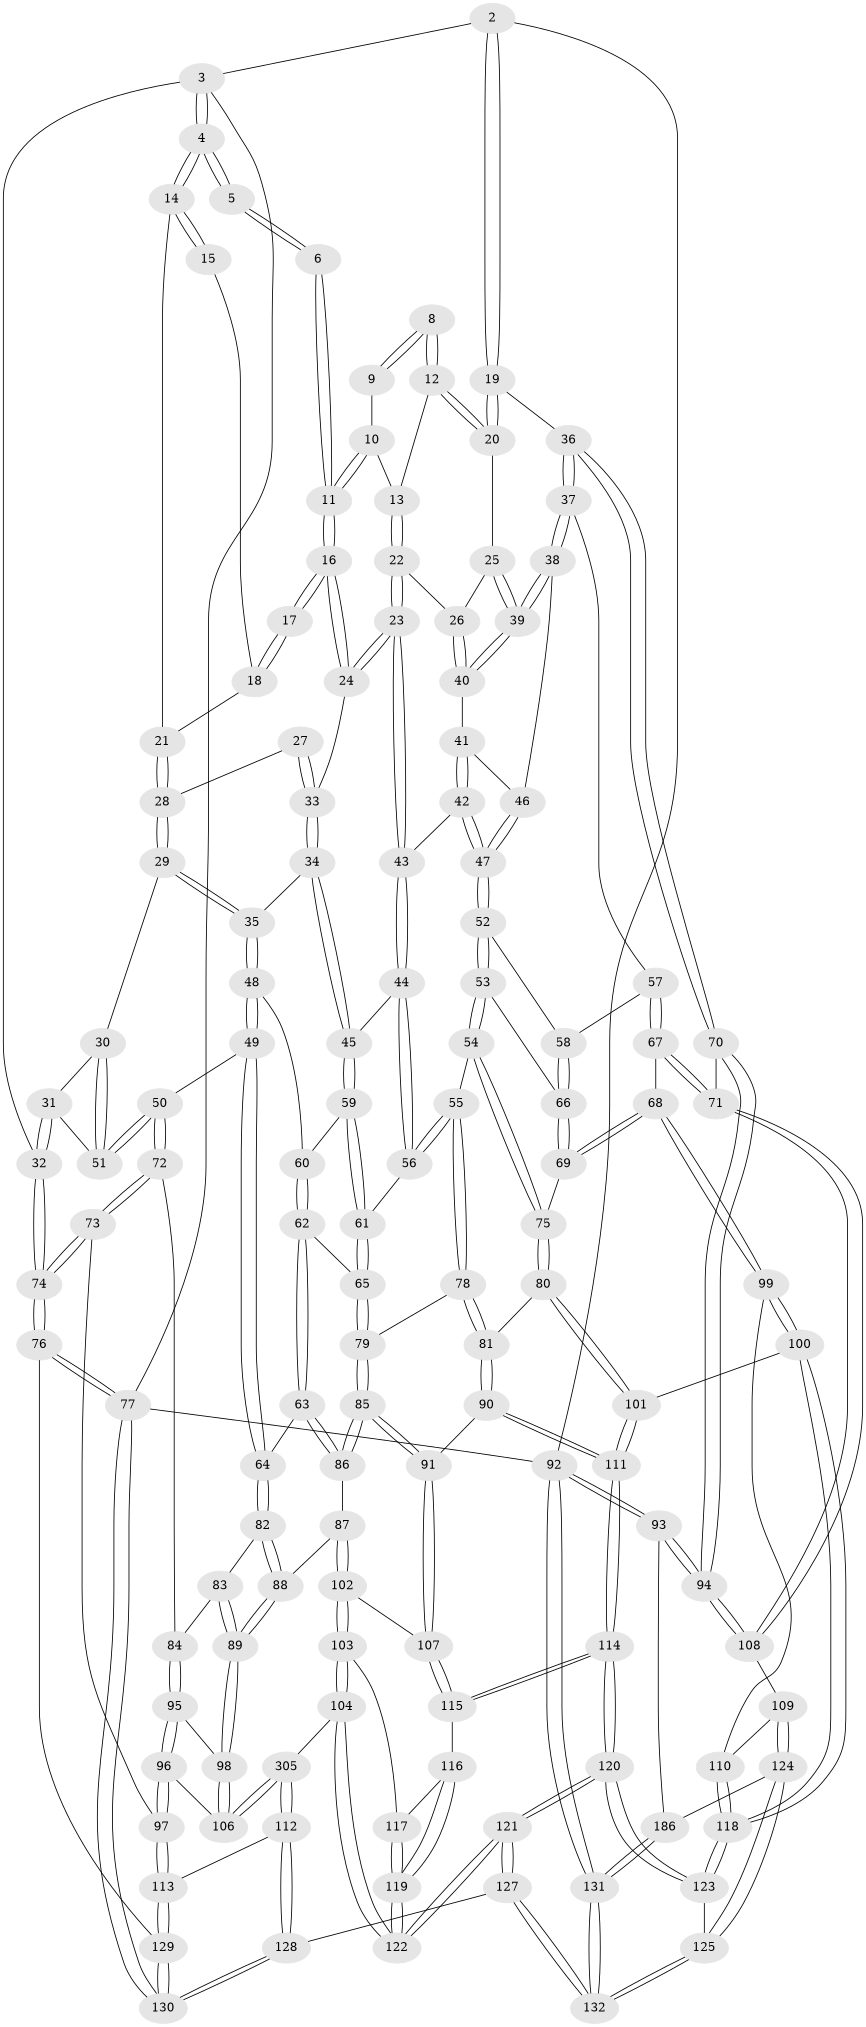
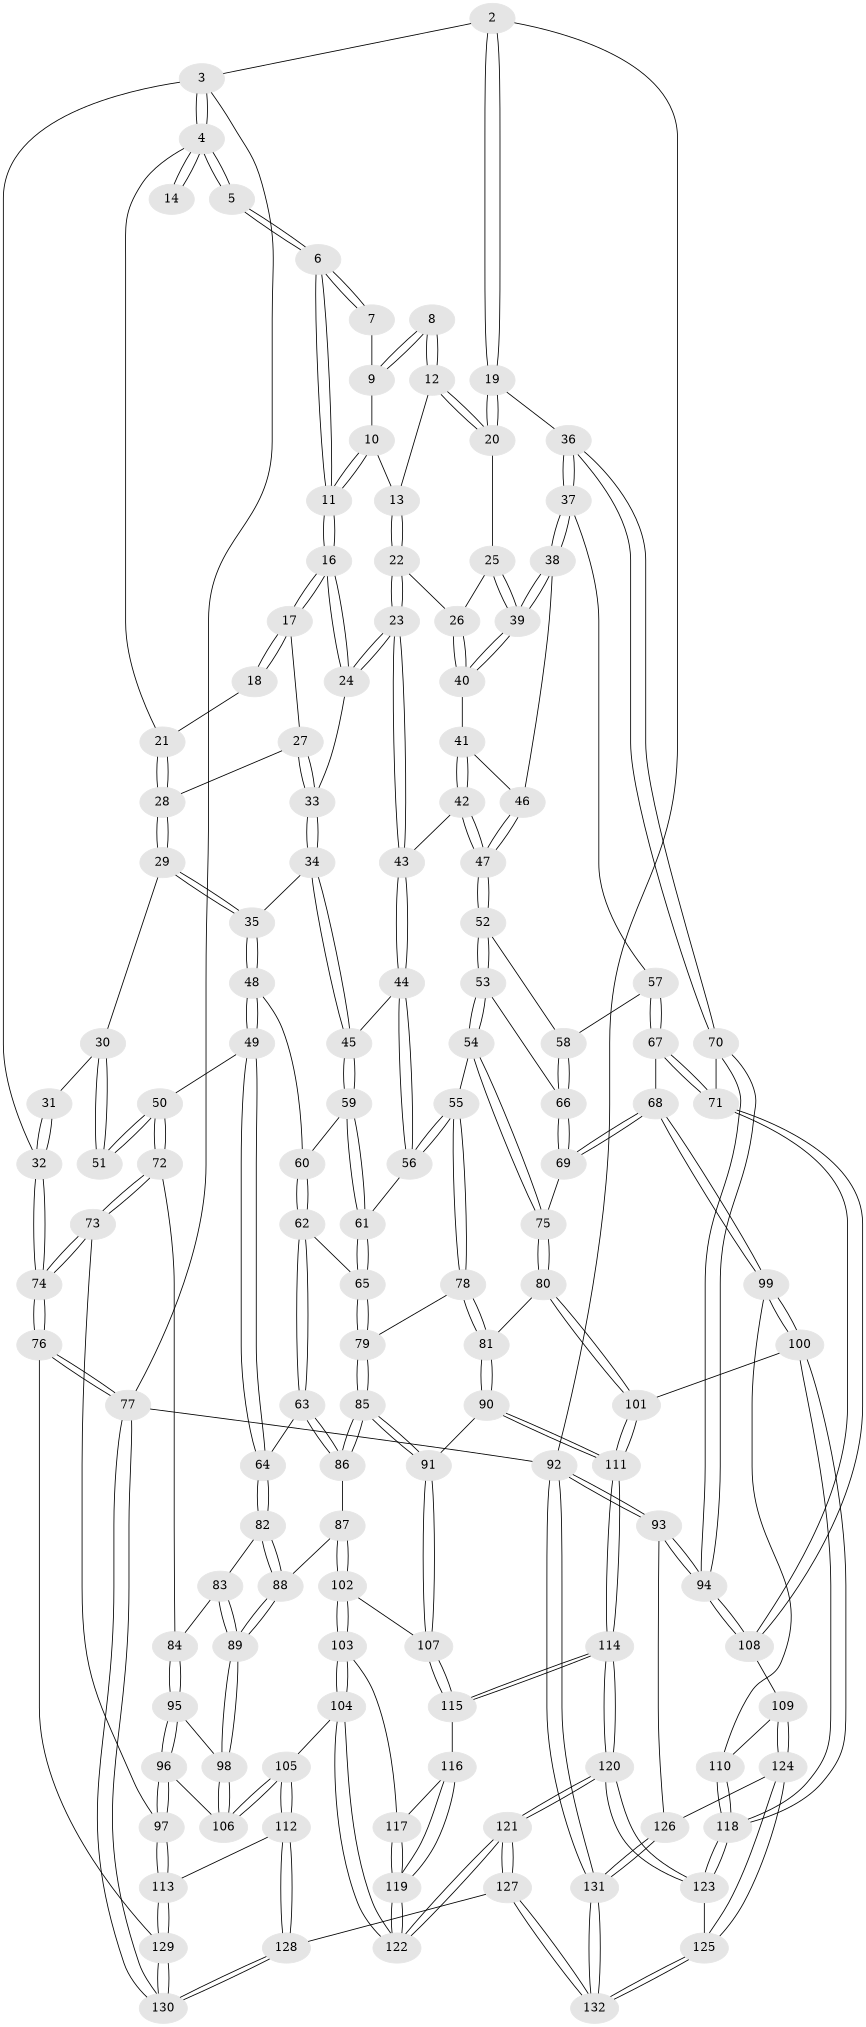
node "15": removed
node "7": added
edge "14" -- "21": now "4" -- "21"
edge "17" -- "27": added
edge "31" -- "51": removed
node "305": label "305" -> "105"
node "186": label "186" -> "126"
